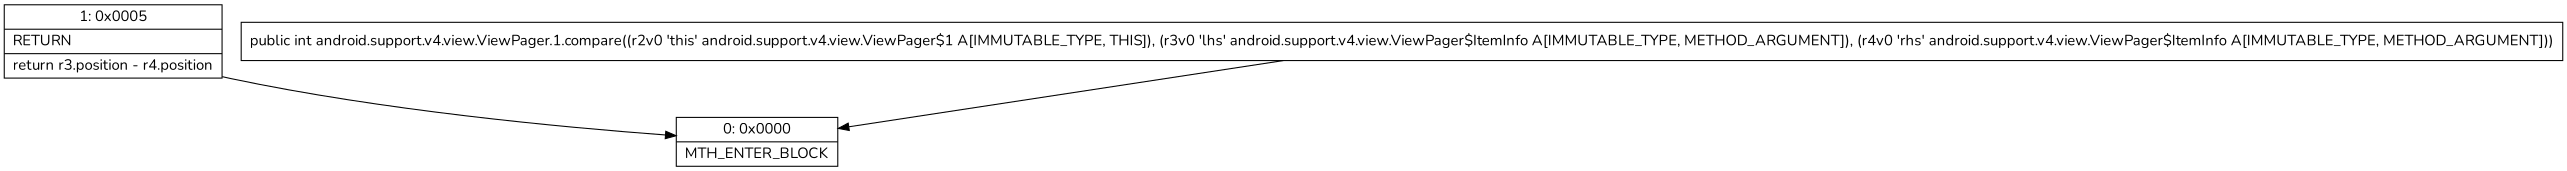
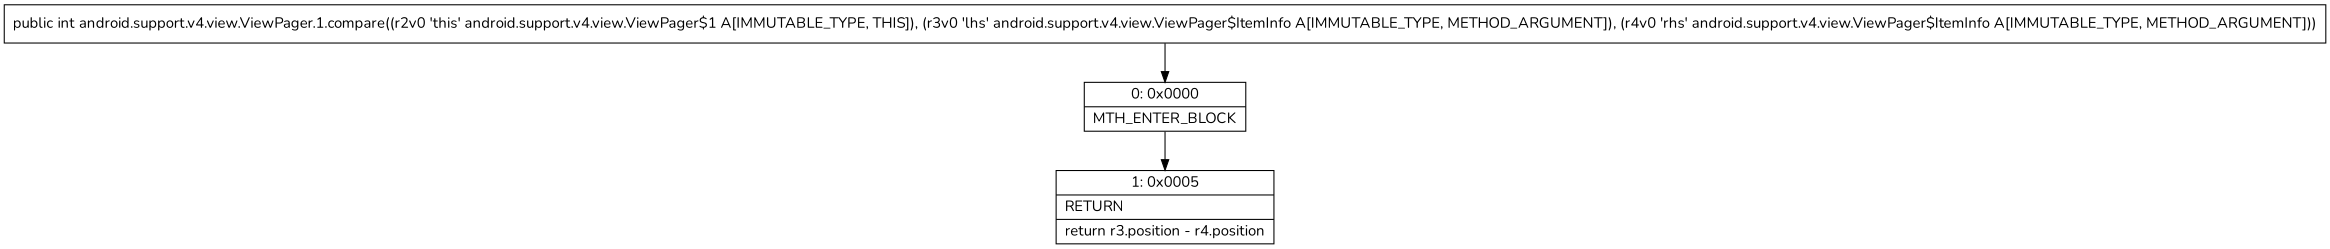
edge "1: 0x0005" -> "0: 0x0000": reversed
